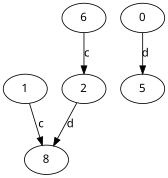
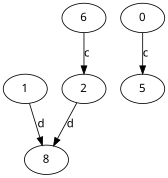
edge "0" -> "5": label "d" -> "c"
edge "1" -> "8": label "c" -> "d"
